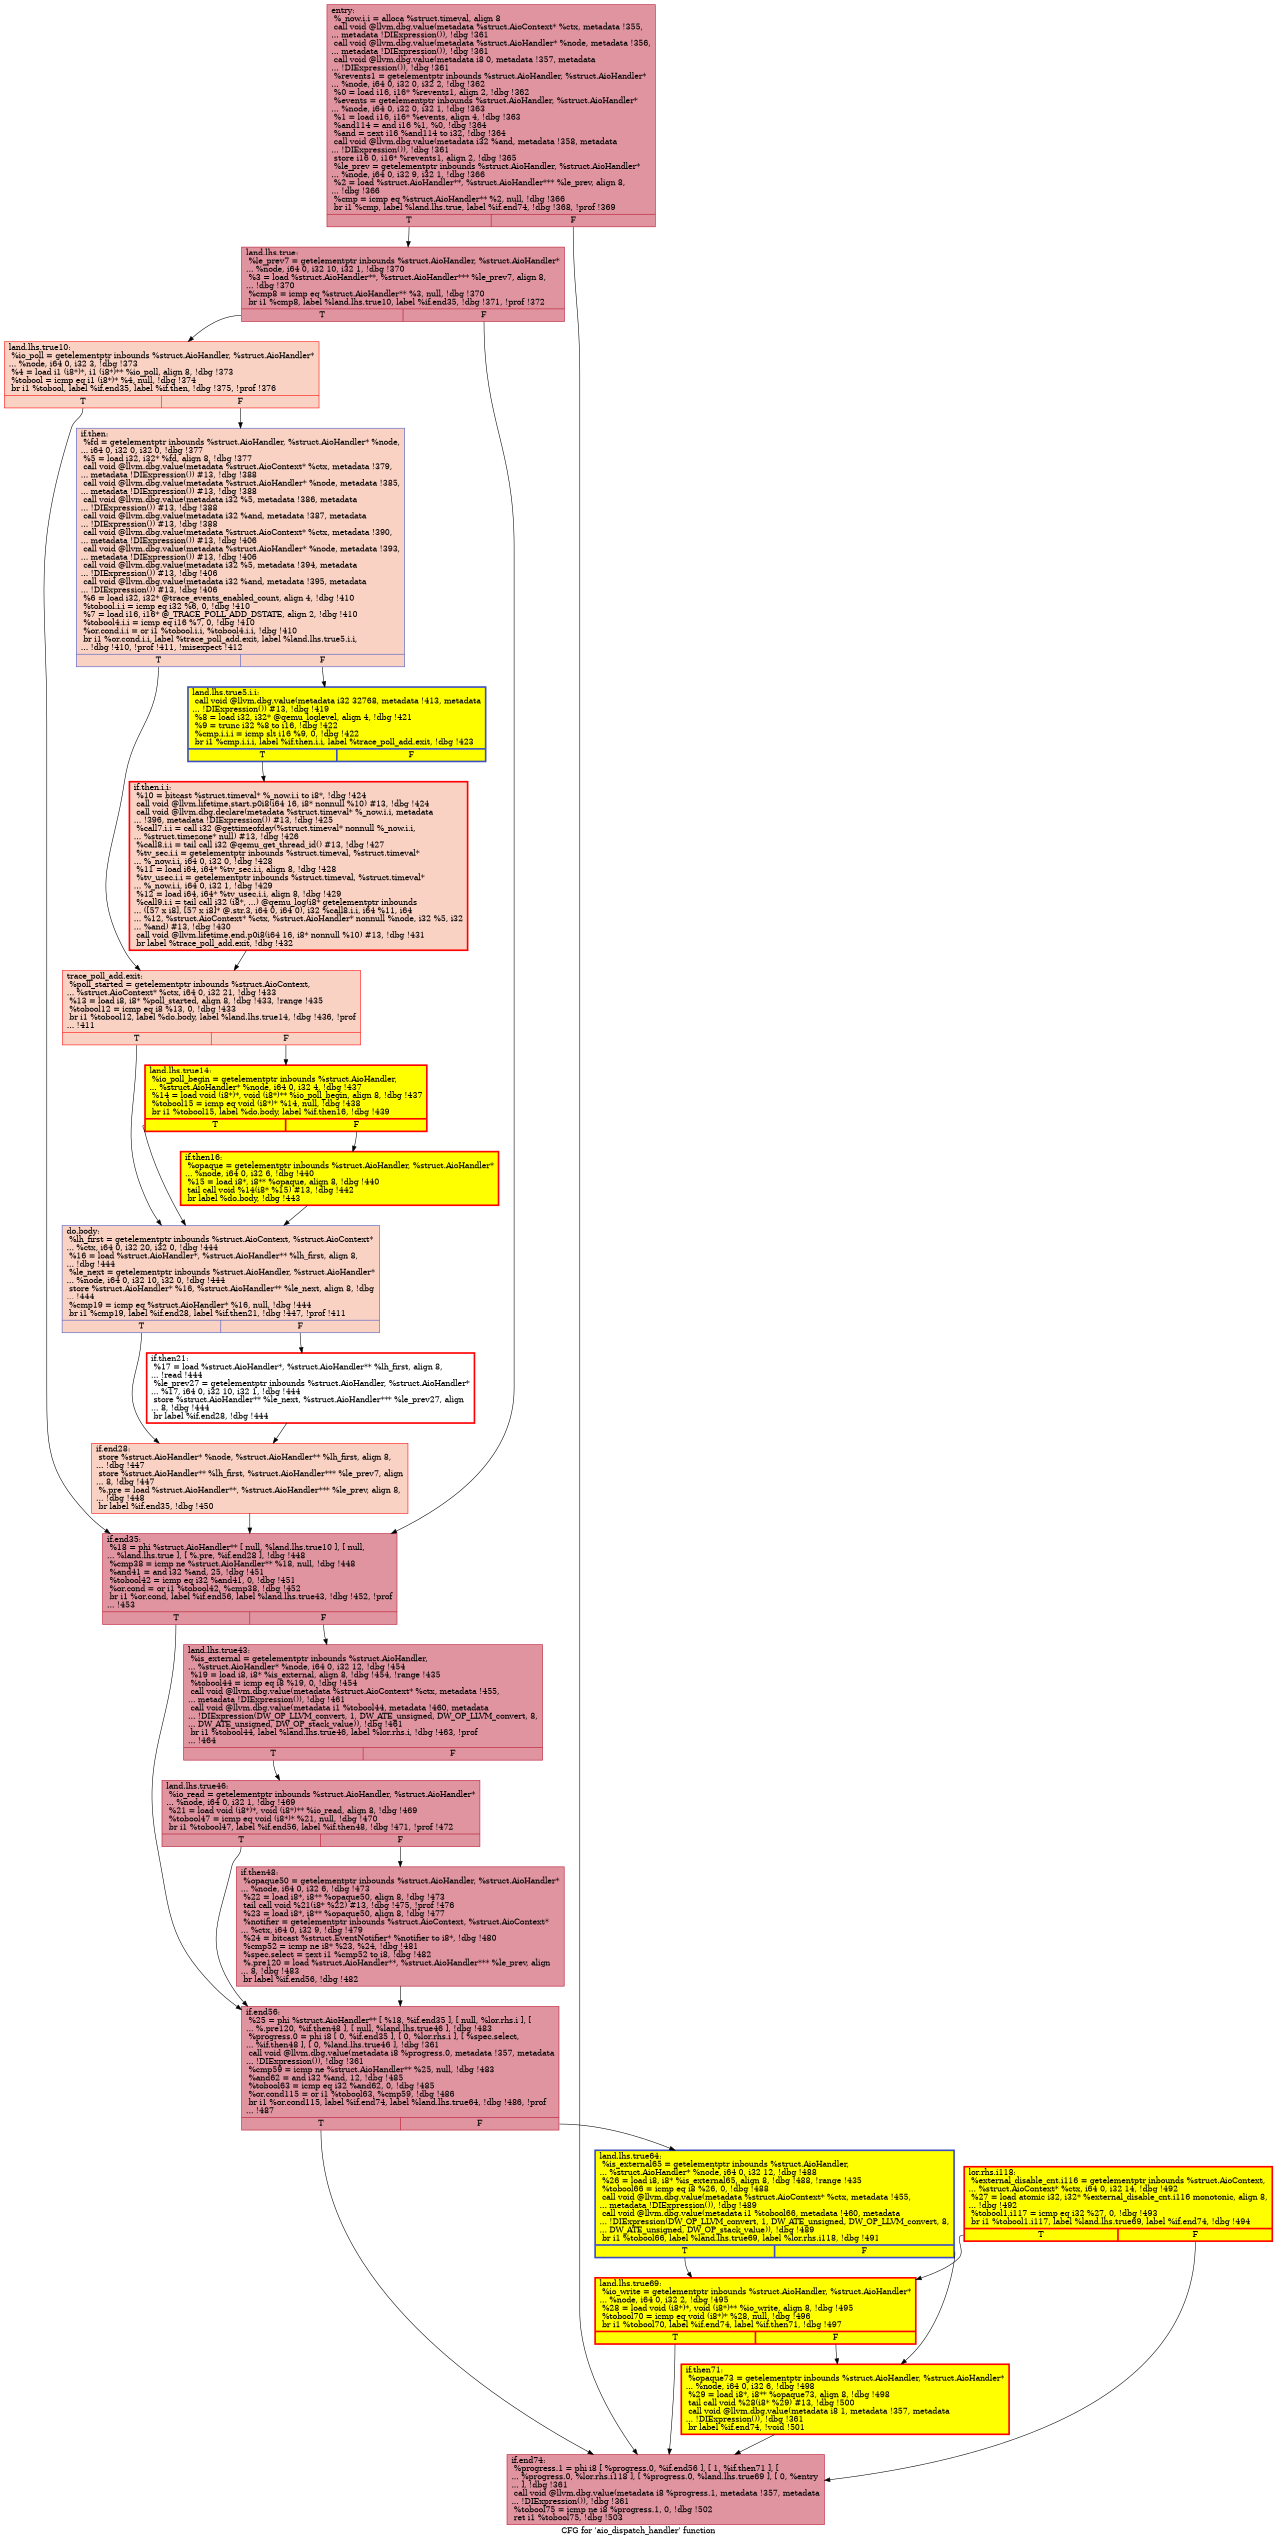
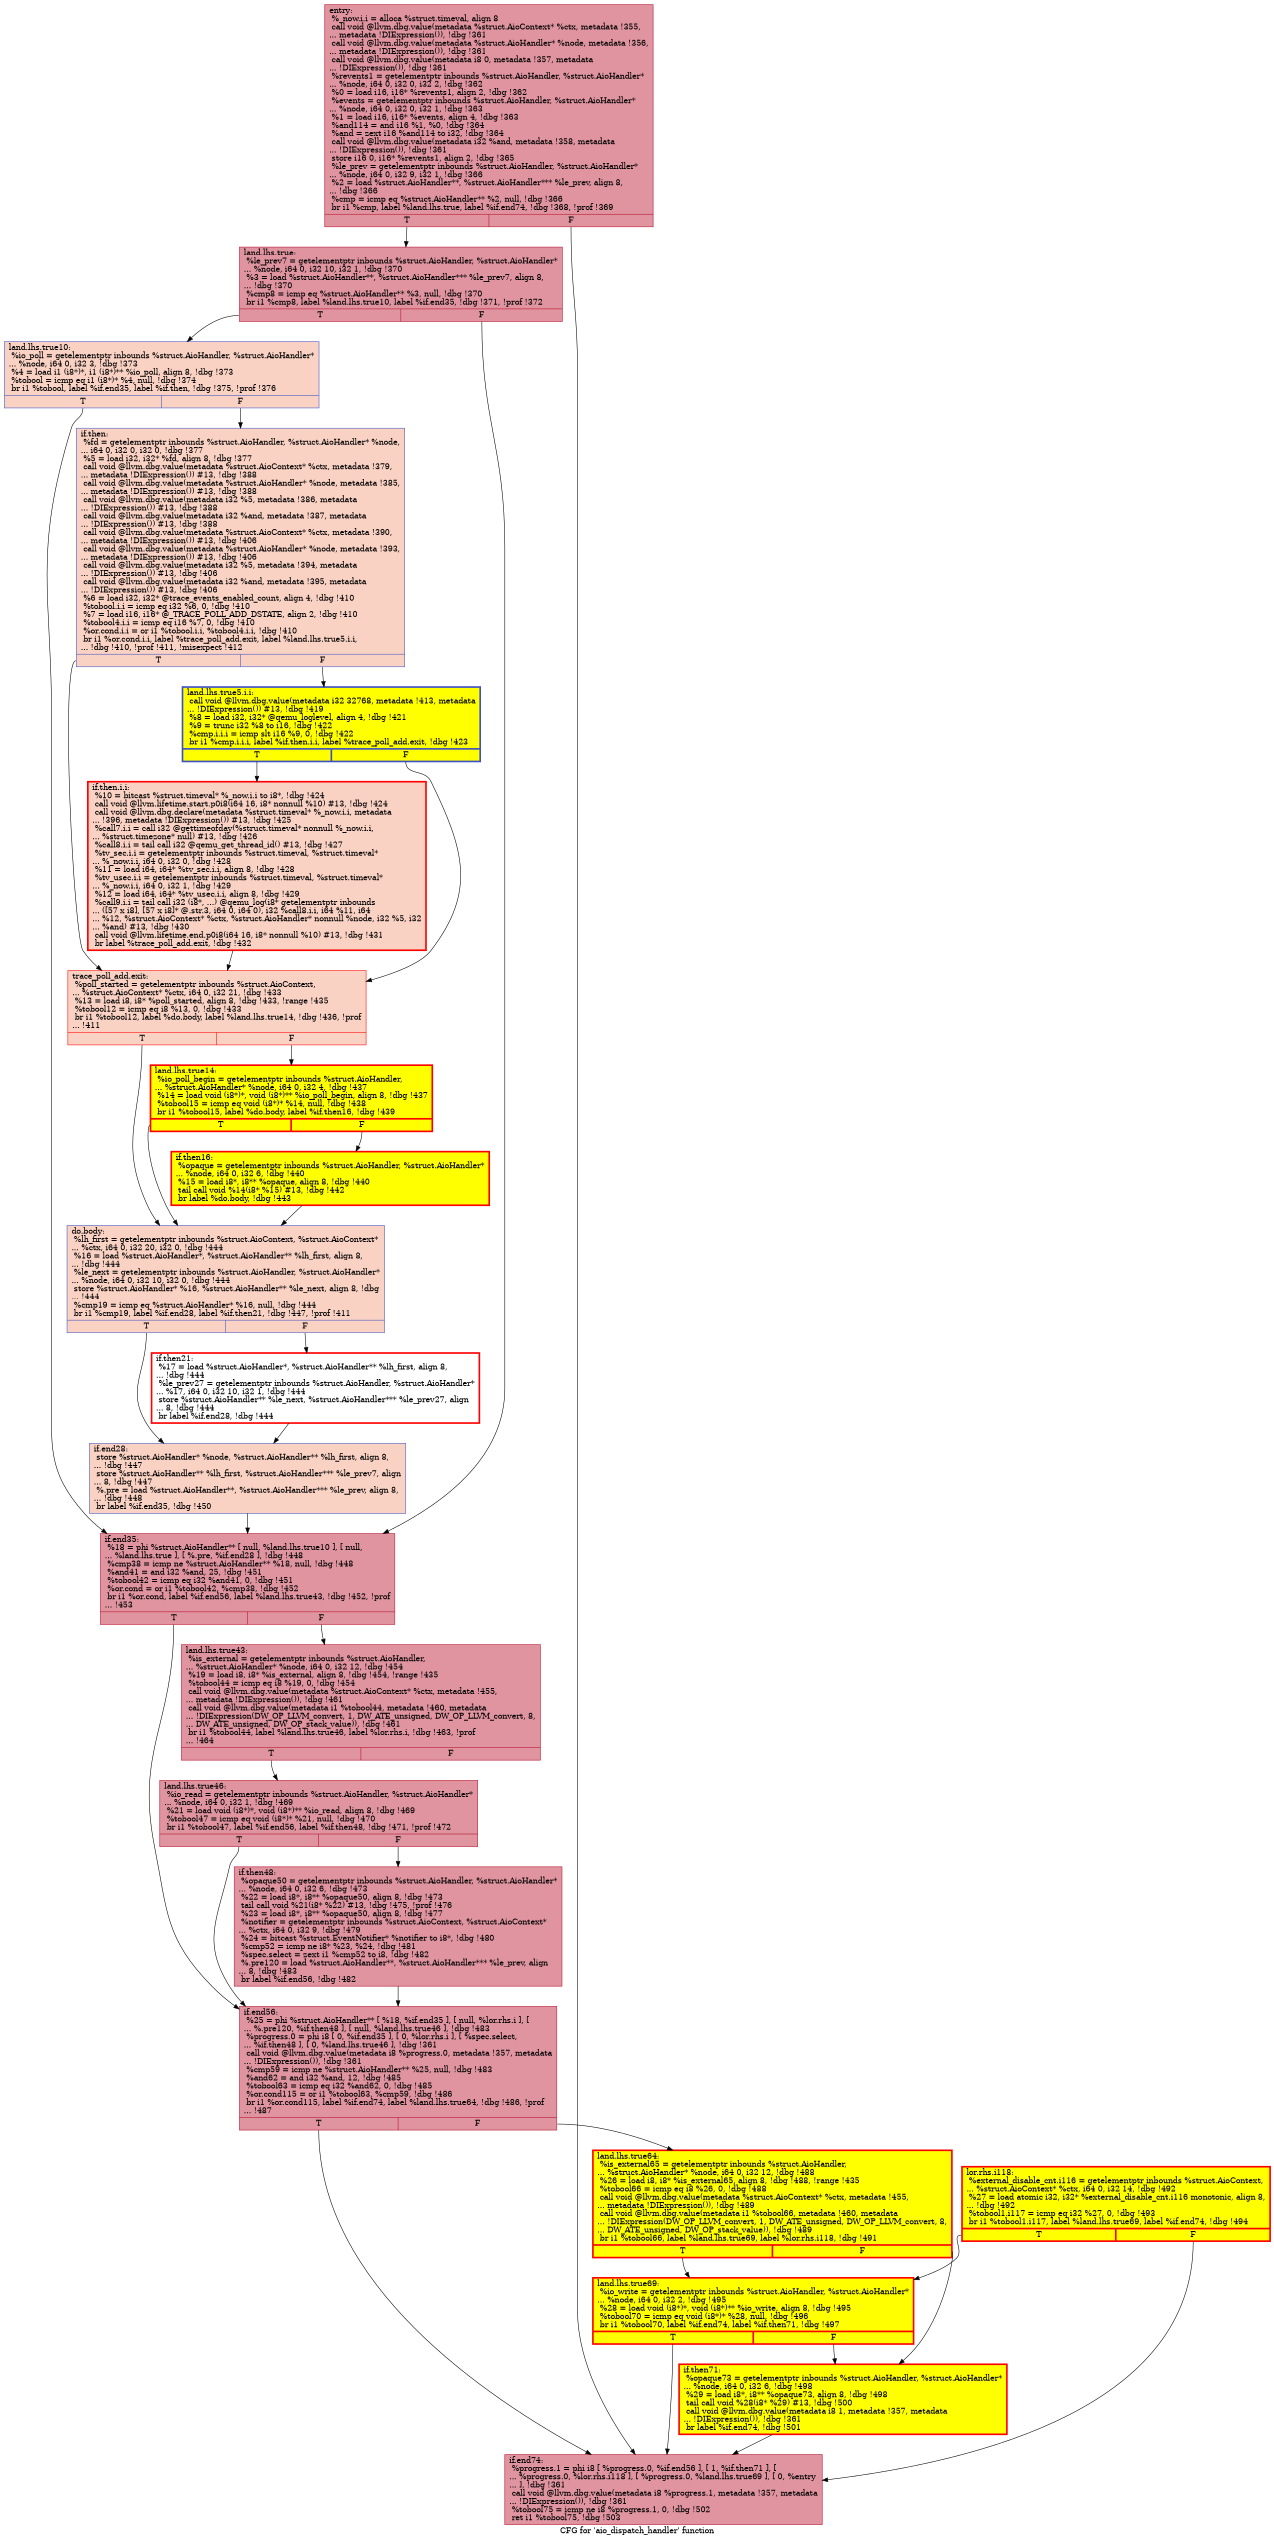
node "land.lhs.true10:": color red -> #3d50c3ff
edge "land.lhs.true5.i.i:" -> "trace_poll_add.exit:": added
node "if.then21:": text "... !read !444" -> "... !dbg !444"
node "if.end28:": color red -> #3d50c3ff
node "land.lhs.true64:": color #3d50c3ff -> red
node "if.then71:": text "br label %if.end74, !void !501" -> "br label %if.end74, !dbg !501"
